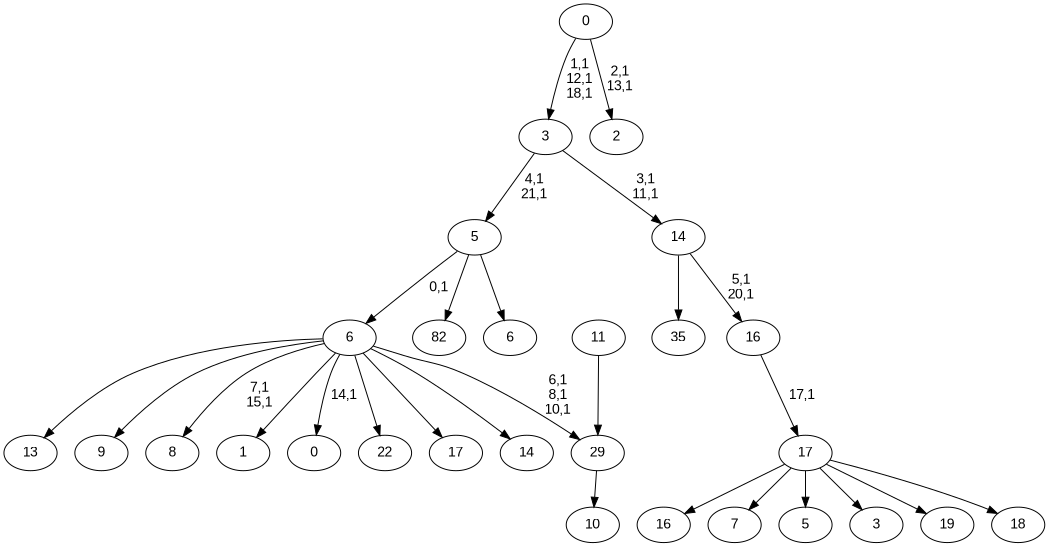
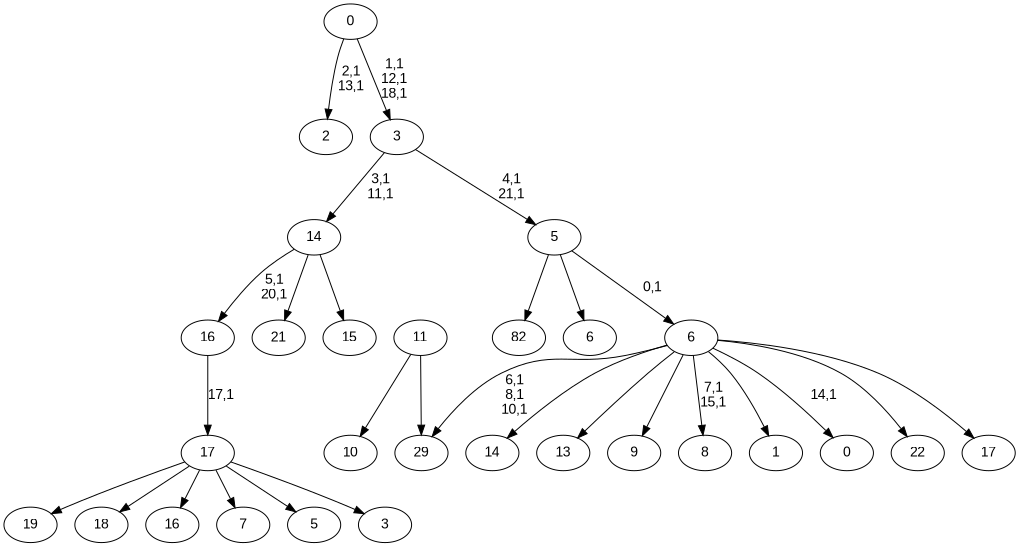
node "21": added
node "35": label "35" -> "15"
edge "29" -> "10": now "11" -> "10"
